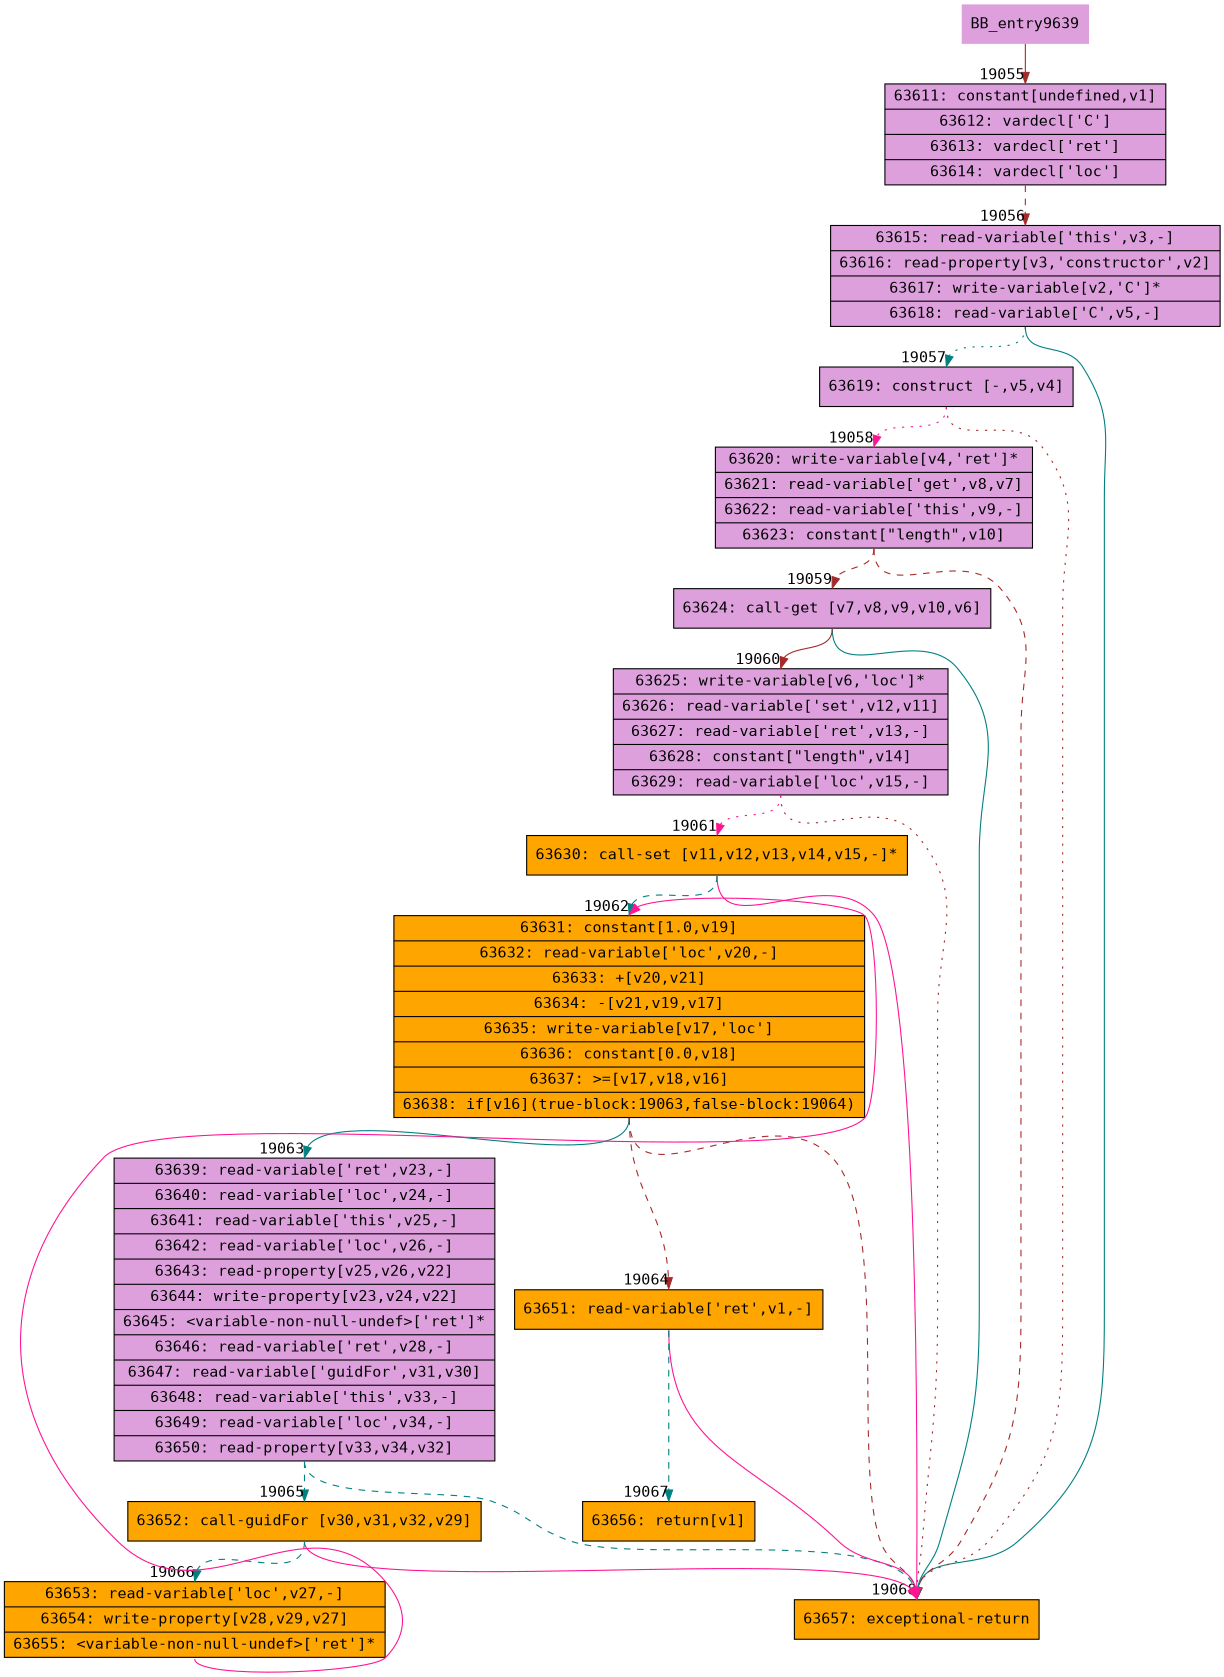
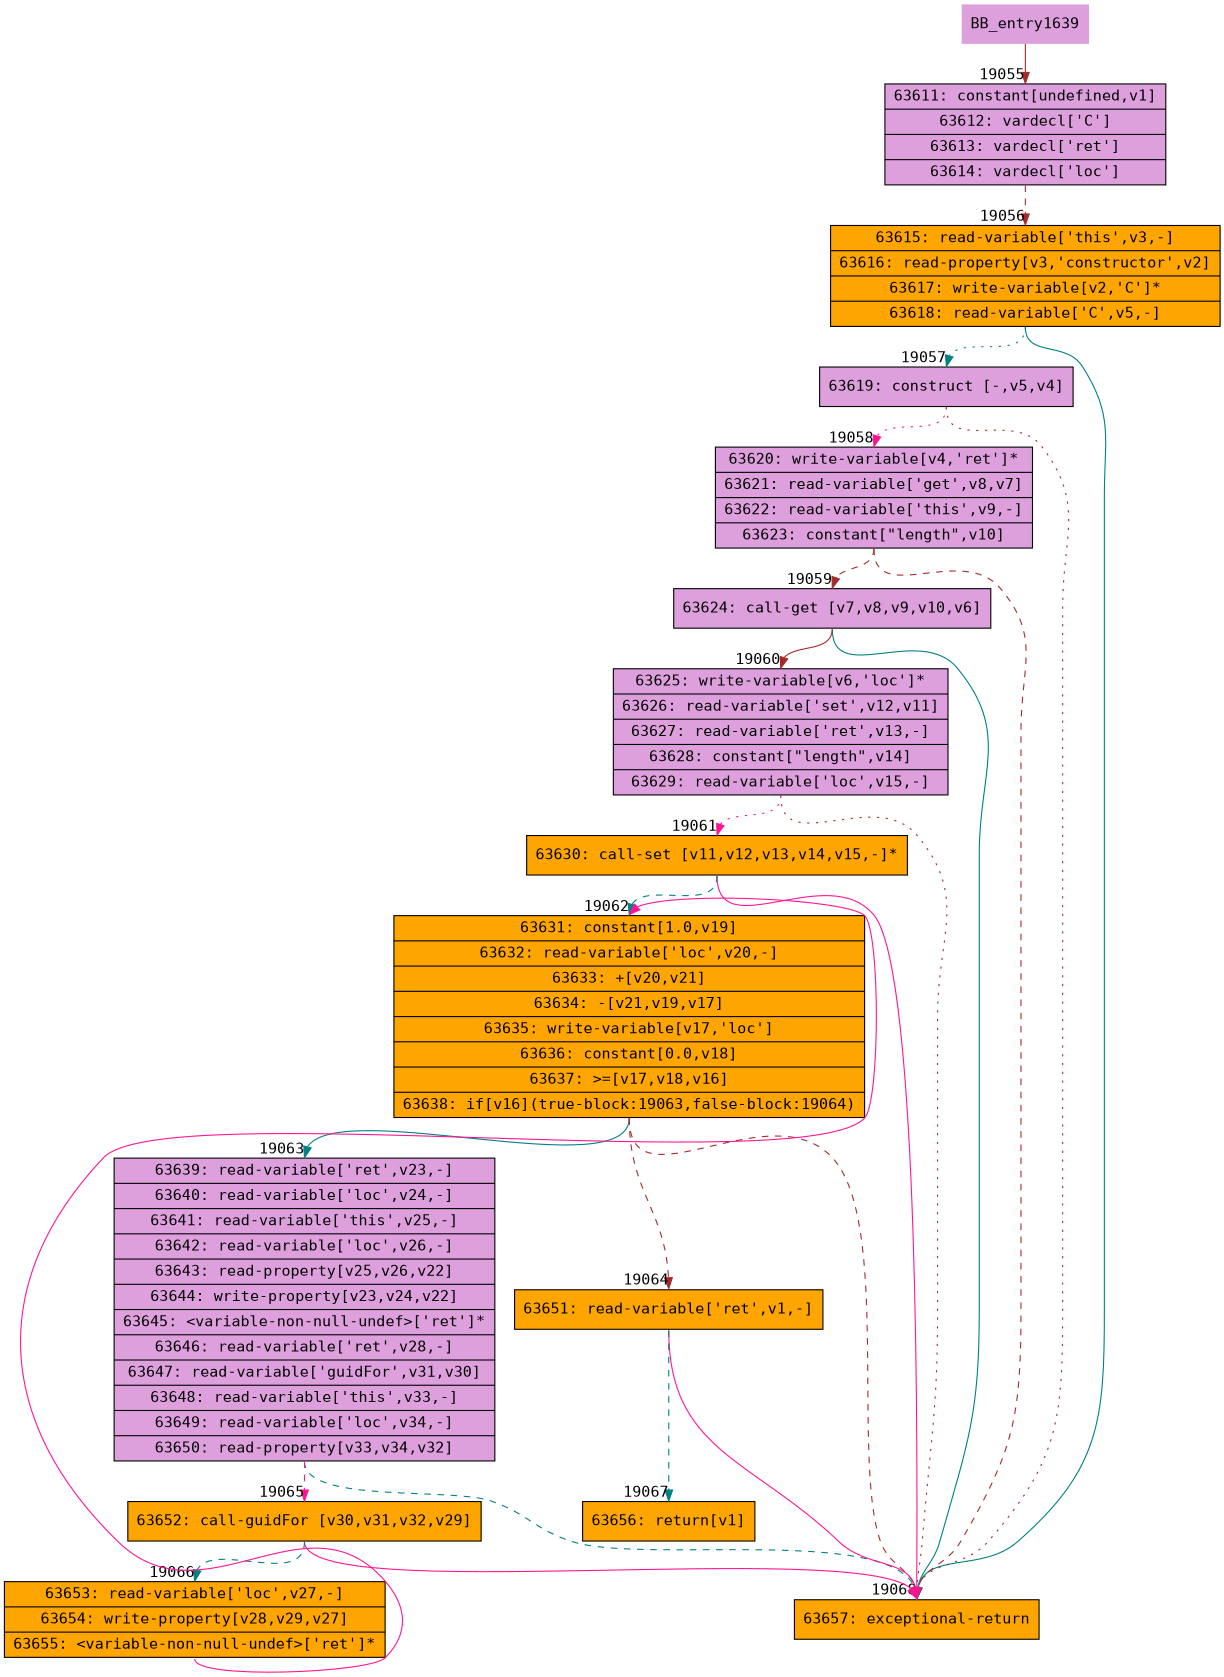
node "BB_entry9639": label "BB_entry9639" -> "BB_entry1639"
node "63615: read-variable['this',v3,-]": fillcolor plum -> orange
edge "63639: read-variable['ret',v23,-]" -> "63652: call-guidFor [v30,v31,v32,v29]": color teal -> deeppink
